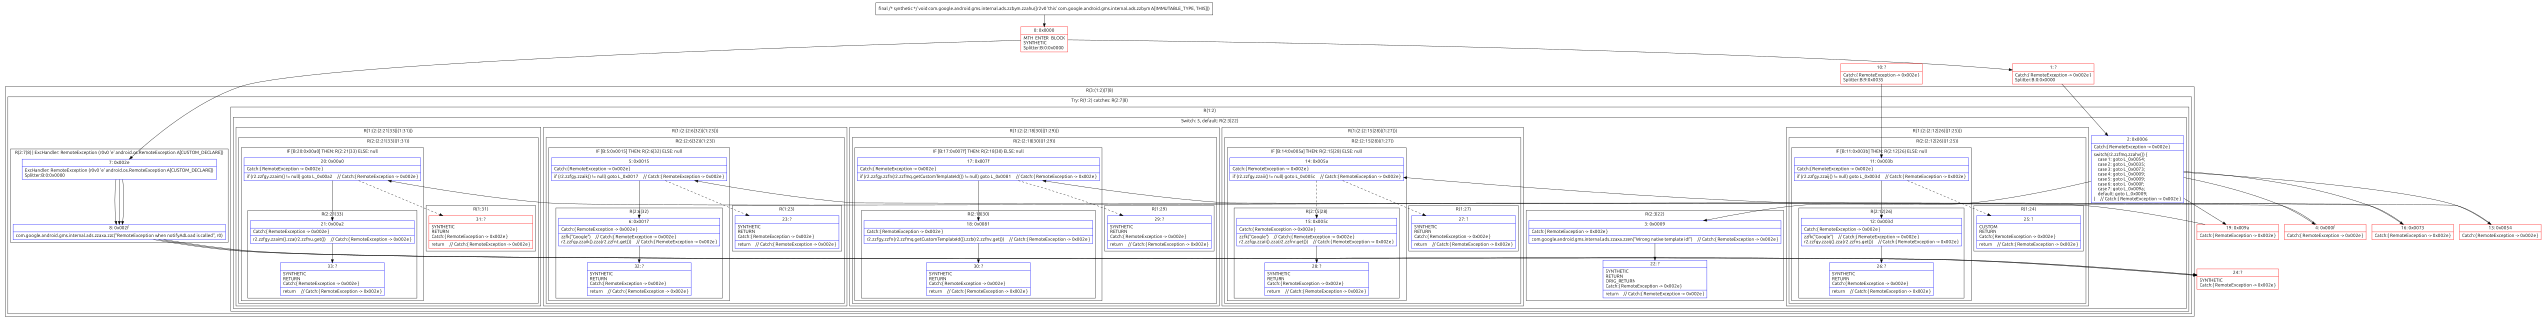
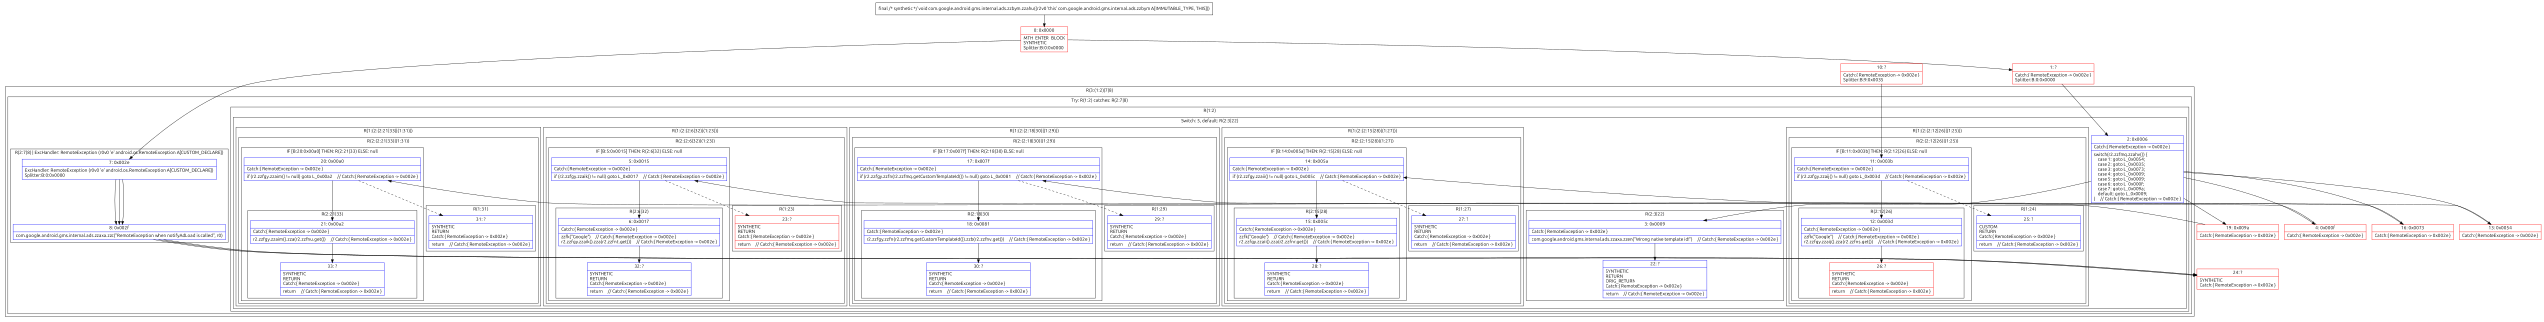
edge "14: 0x005a" -> "15: 0x005c": style dashed -> solid
node "31: ?": color red -> blue
node "23: ?": color blue -> red
node "26: ?": color blue -> red
